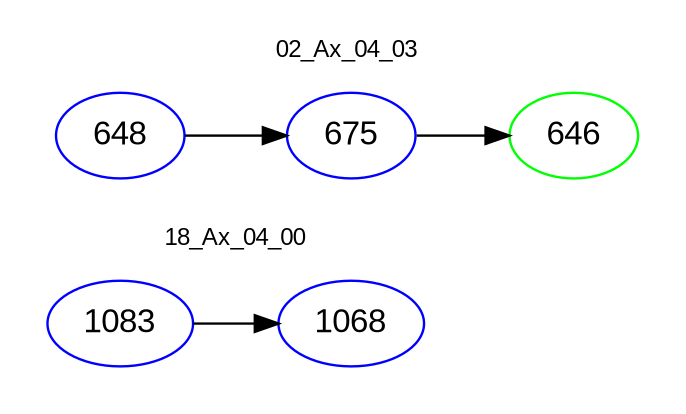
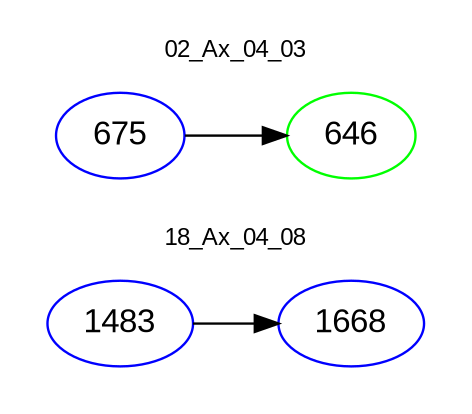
node "648": removed
cluster "18_Ax_04_00": label "18_Ax_04_00" -> "18_Ax_04_08"
node "1083": label "1083" -> "1483"
node "1068": label "1068" -> "1668"
